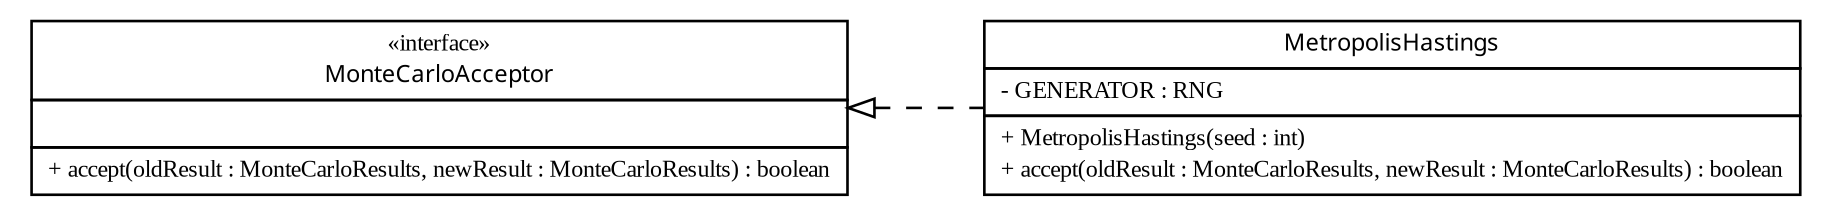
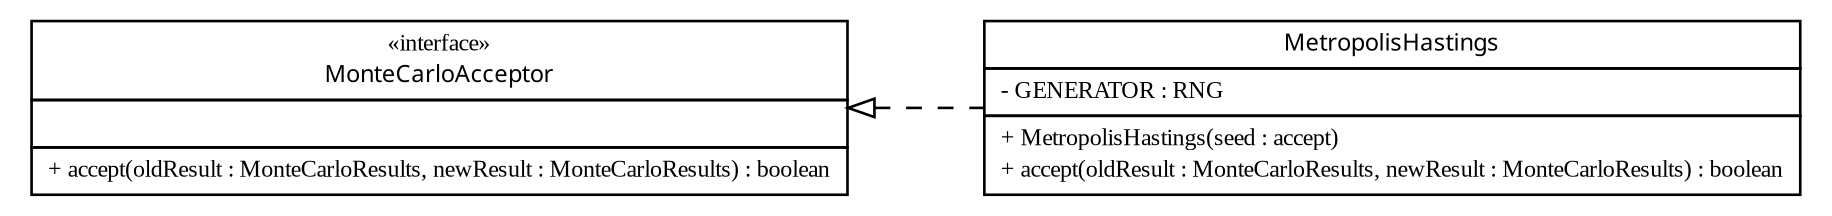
node "MetropolisHastings": text "+ MetropolisHastings(seed : int)" -> "+ MetropolisHastings(seed : accept)"
